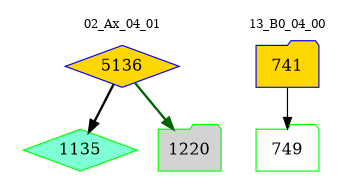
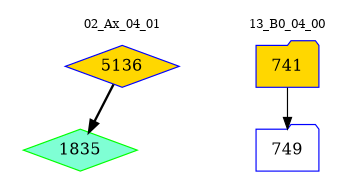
node "1135": label "1135" -> "1835"
node "1220": removed
node "749": color green -> blue
